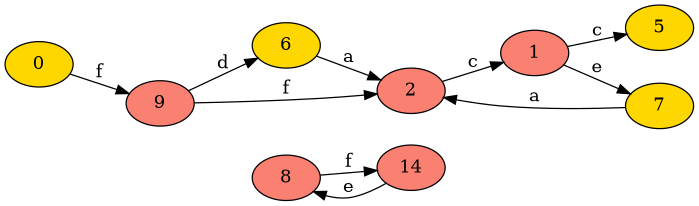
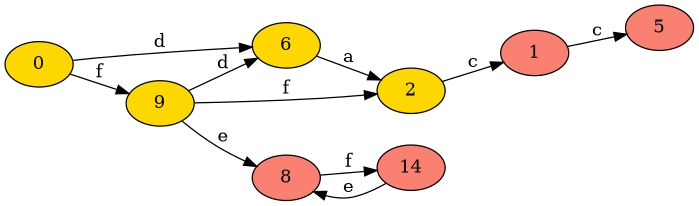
node "5": fillcolor gold -> salmon
edge "0" -> "6": added, label "d"
node "2": fillcolor salmon -> gold
node "9": fillcolor salmon -> gold
node "7": removed
edge "9" -> "8": added, label "e"
